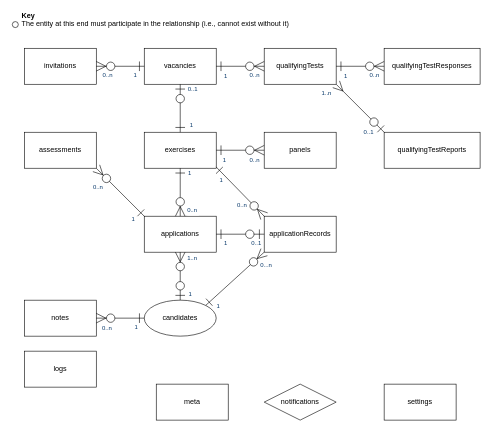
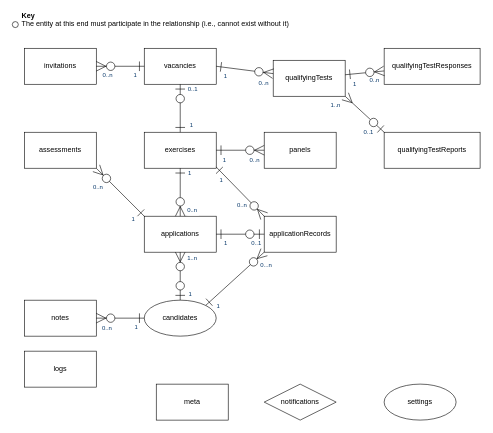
node "qualifyingTests": moved (300, 66) -> (309, 78)
node "settings": shape rectangle -> ellipse
